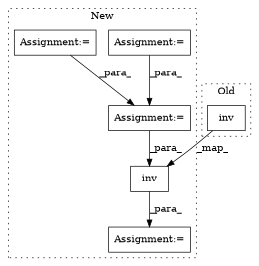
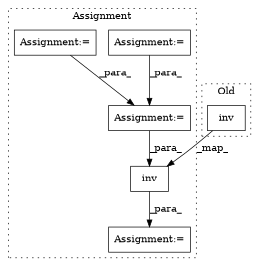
cluster "New": label "New" -> "Assignment"
